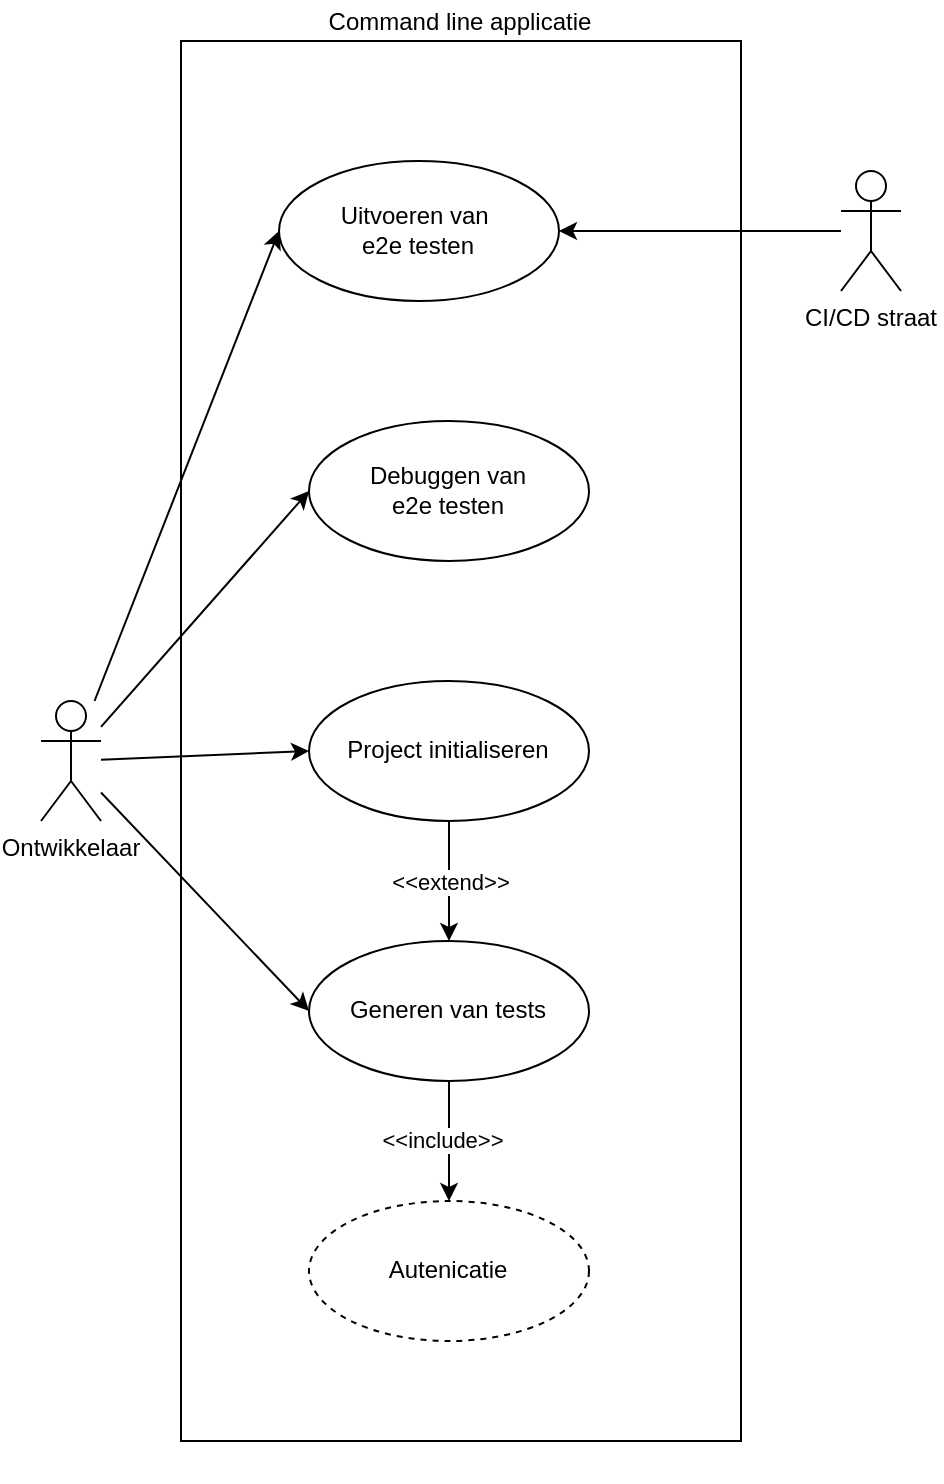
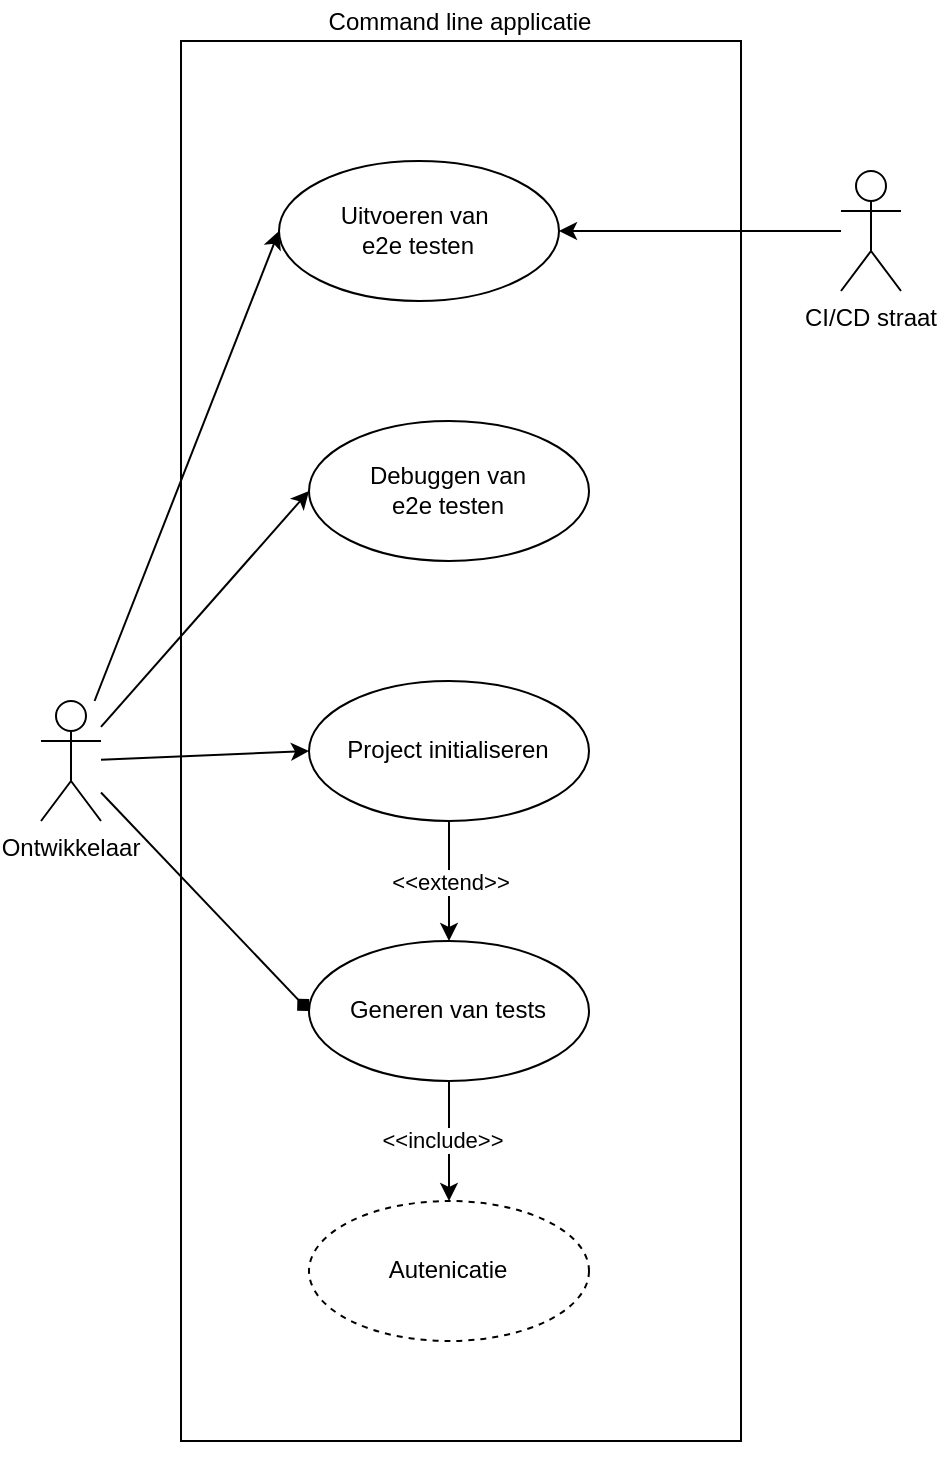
edge "Ontwikkelaar" -> "Generen van tests": arrowhead classic -> diamond
